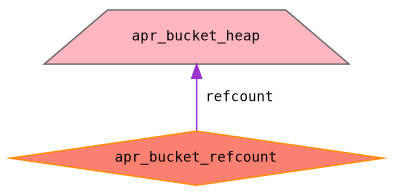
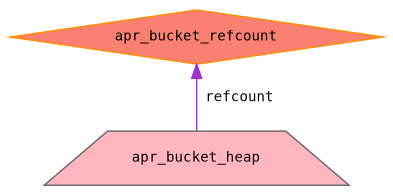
edge "apr_bucket_refcount" -> "apr_bucket_heap": reversed
